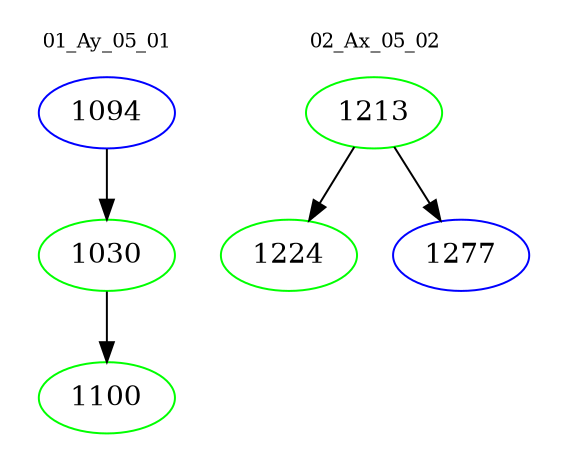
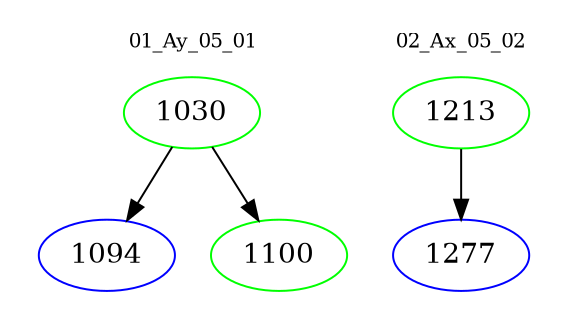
edge "1094" -> "1030": reversed
node "1224": removed
